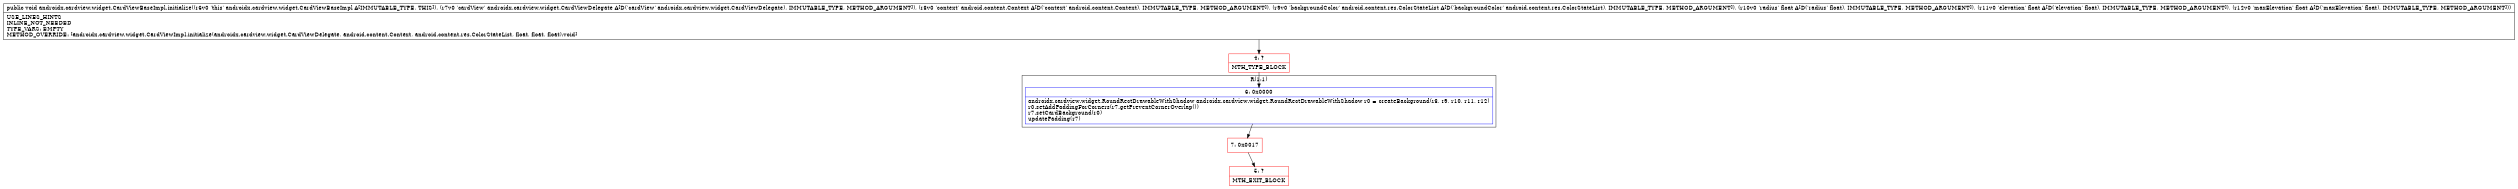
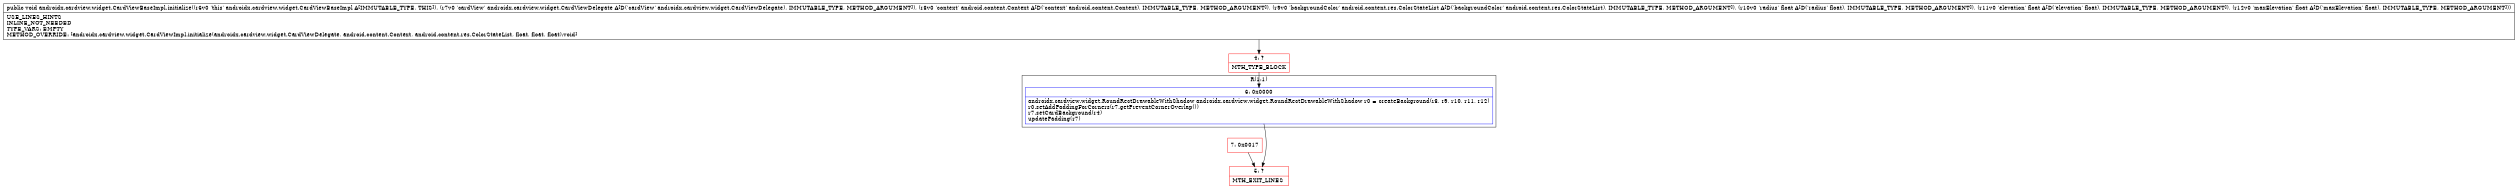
node "6: 0x0000": text "r7.setCardBackground(r0)" -> "r7.setCardBackground(r4)"
edge "6: 0x0000" -> "7: 0x0017": now "6: 0x0000" -> "5: ?"
node "5: ?": text "MTH_EXIT_BLOCK" -> "MTH_EXIT_LINES"
